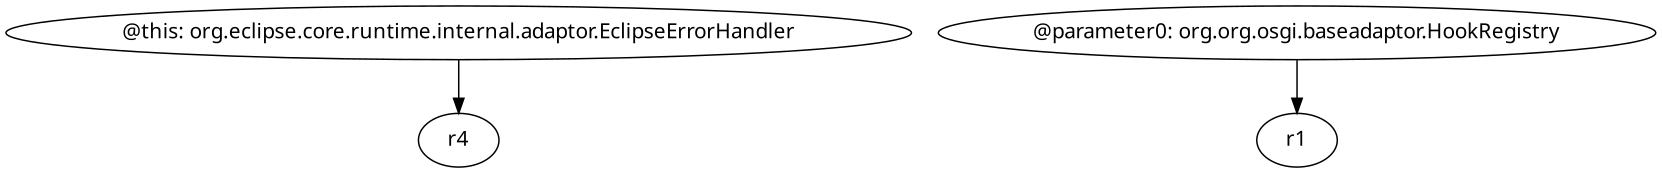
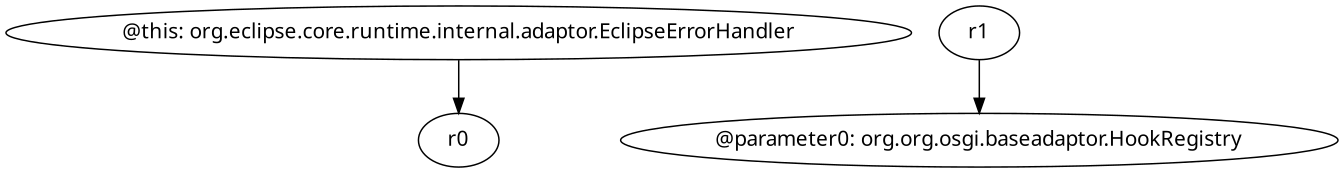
edge "@parameter0: org.org.osgi.baseadaptor.HookRegistry" -> "r1": reversed
node "r4": label "r4" -> "r0"
